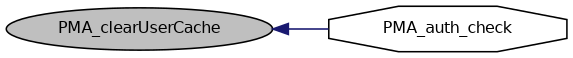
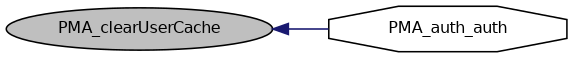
node "PMA_auth_check": label "PMA_auth_check" -> "PMA_auth_auth"
